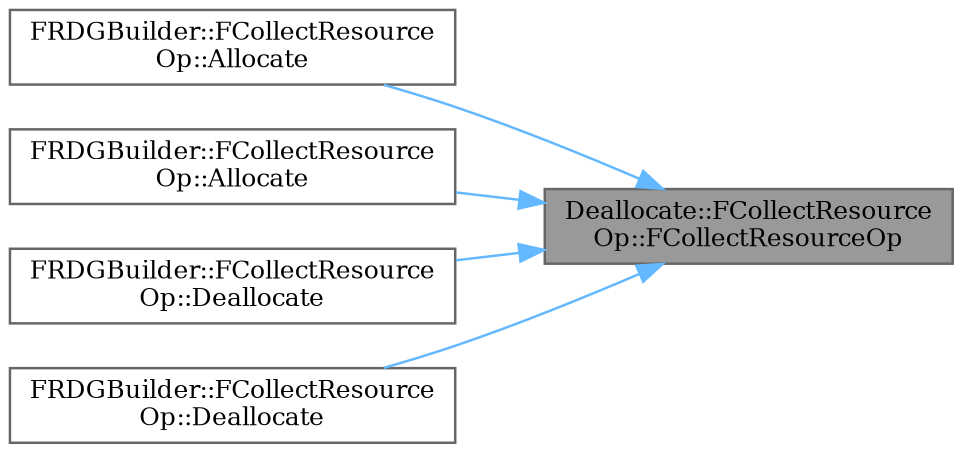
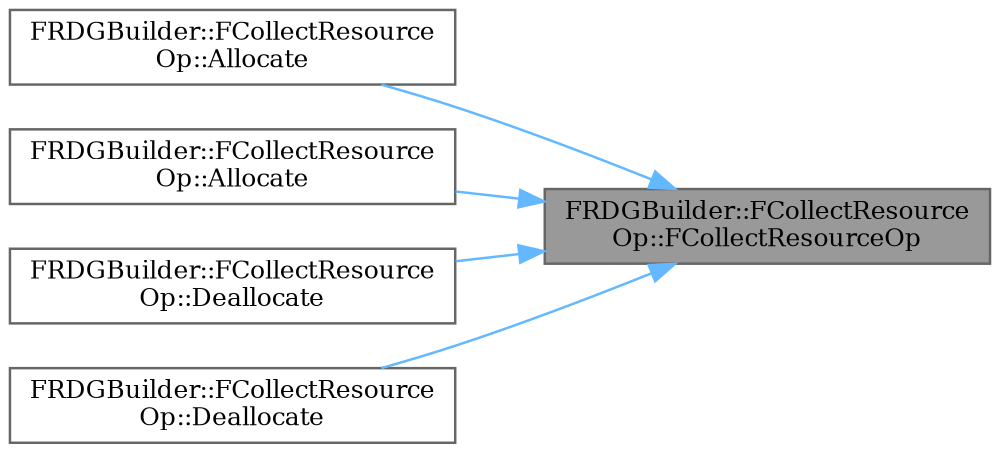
node "Deallocate::FCollectResource Op::FCollectResourceOp": label "Deallocate::FCollectResource Op::FCollectResourceOp" -> "FRDGBuilder::FCollectResource Op::FCollectResourceOp"
